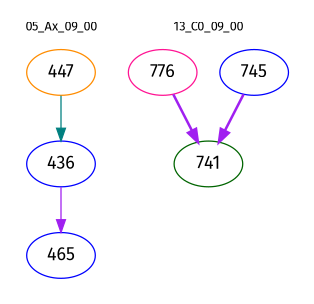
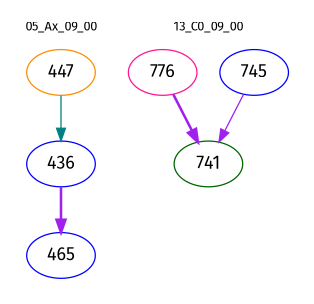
edge "745" -> "741": style bold -> solid
edge "436" -> "465": style solid -> bold
